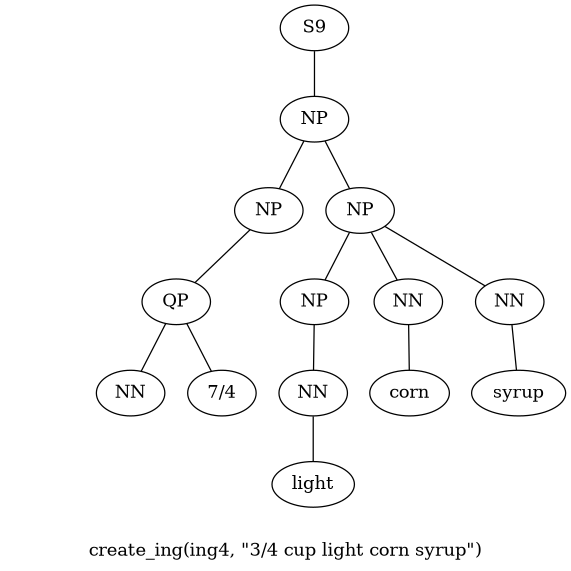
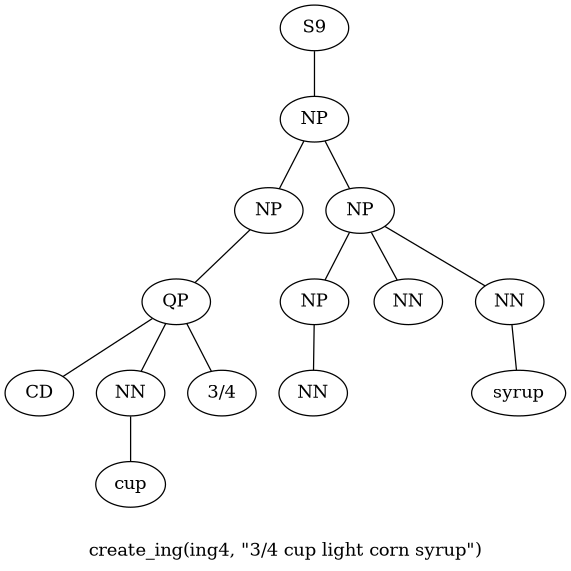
node "CD": added
node "7/4": label "7/4" -> "3/4"
node "corn": removed
node "cup": added
node "light": removed
